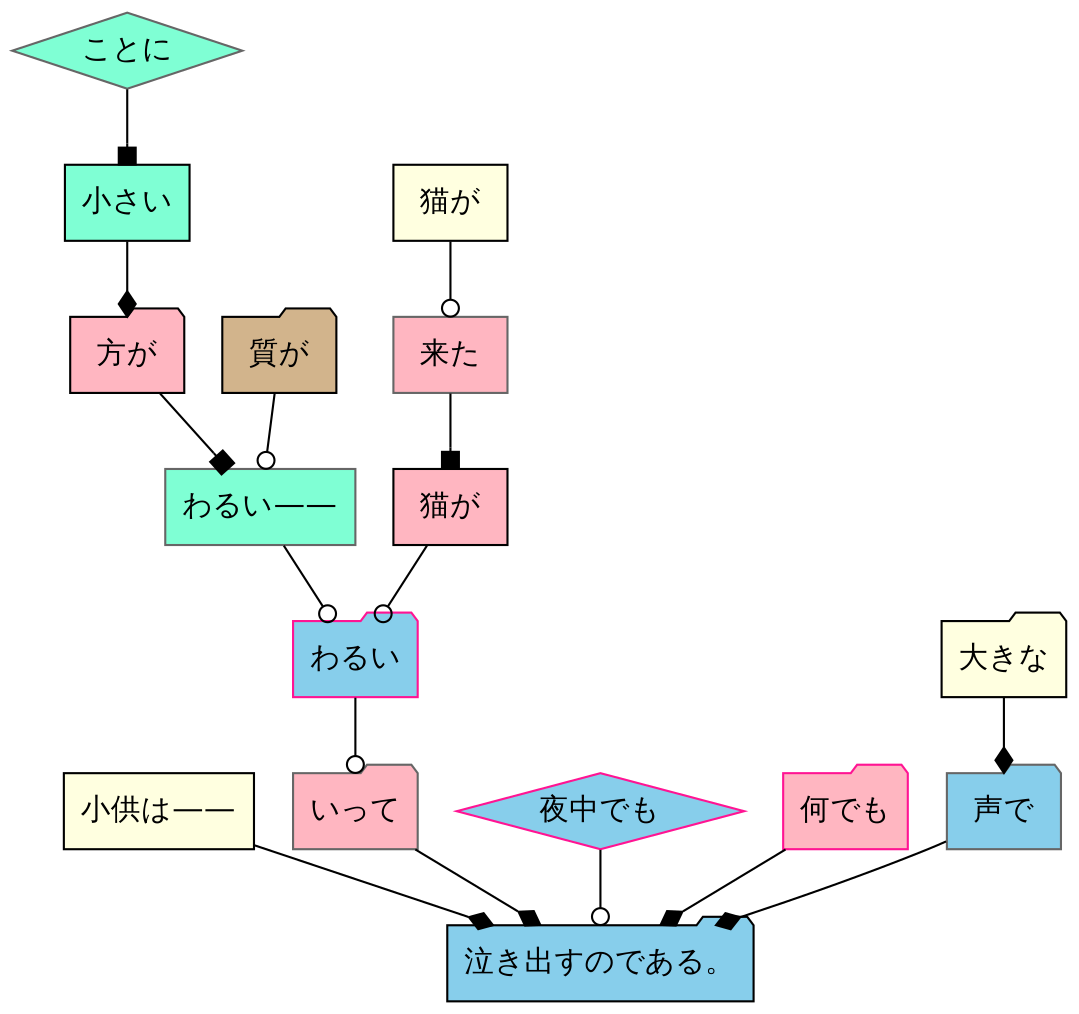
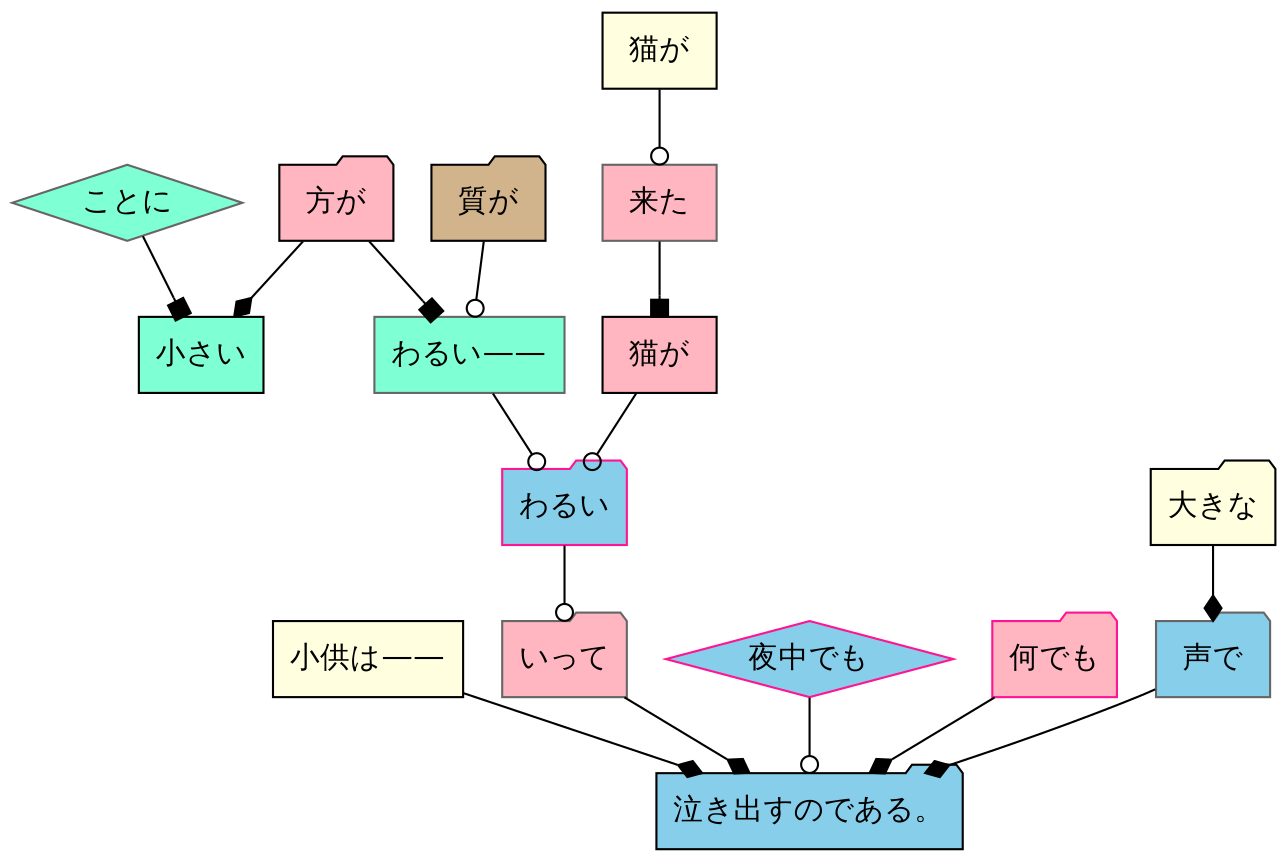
edge "小さい" -> "方が": reversed
